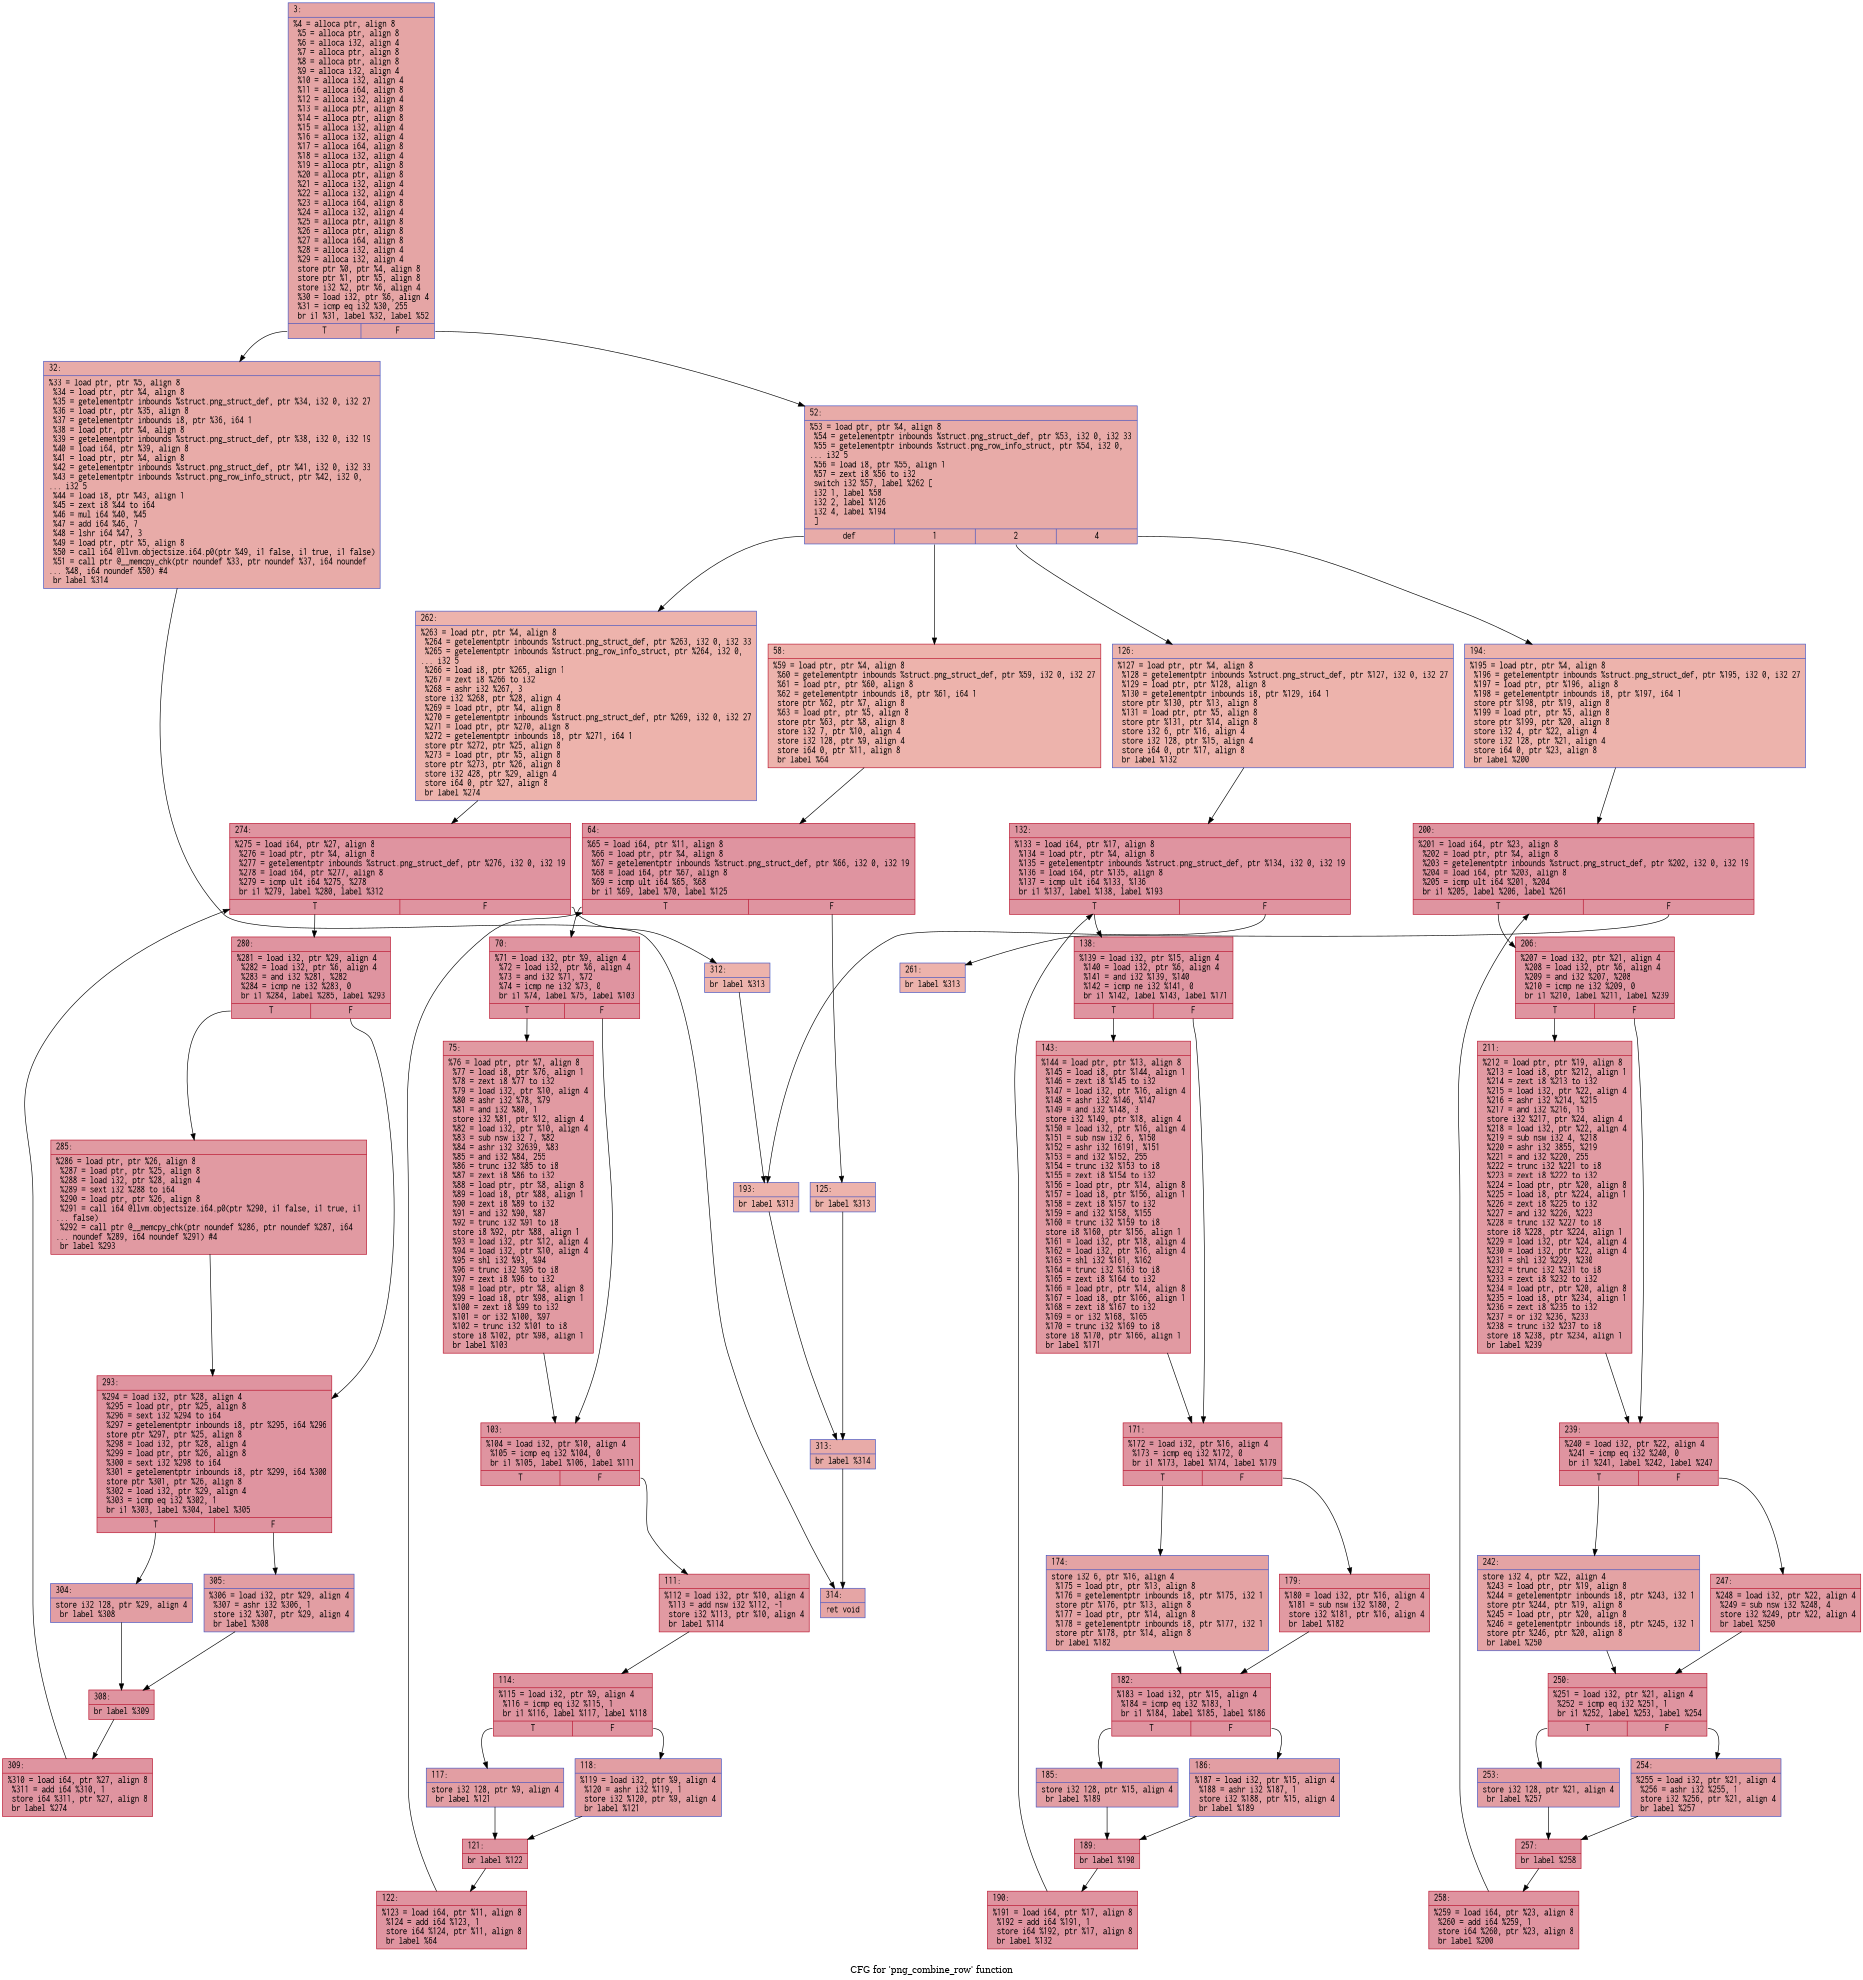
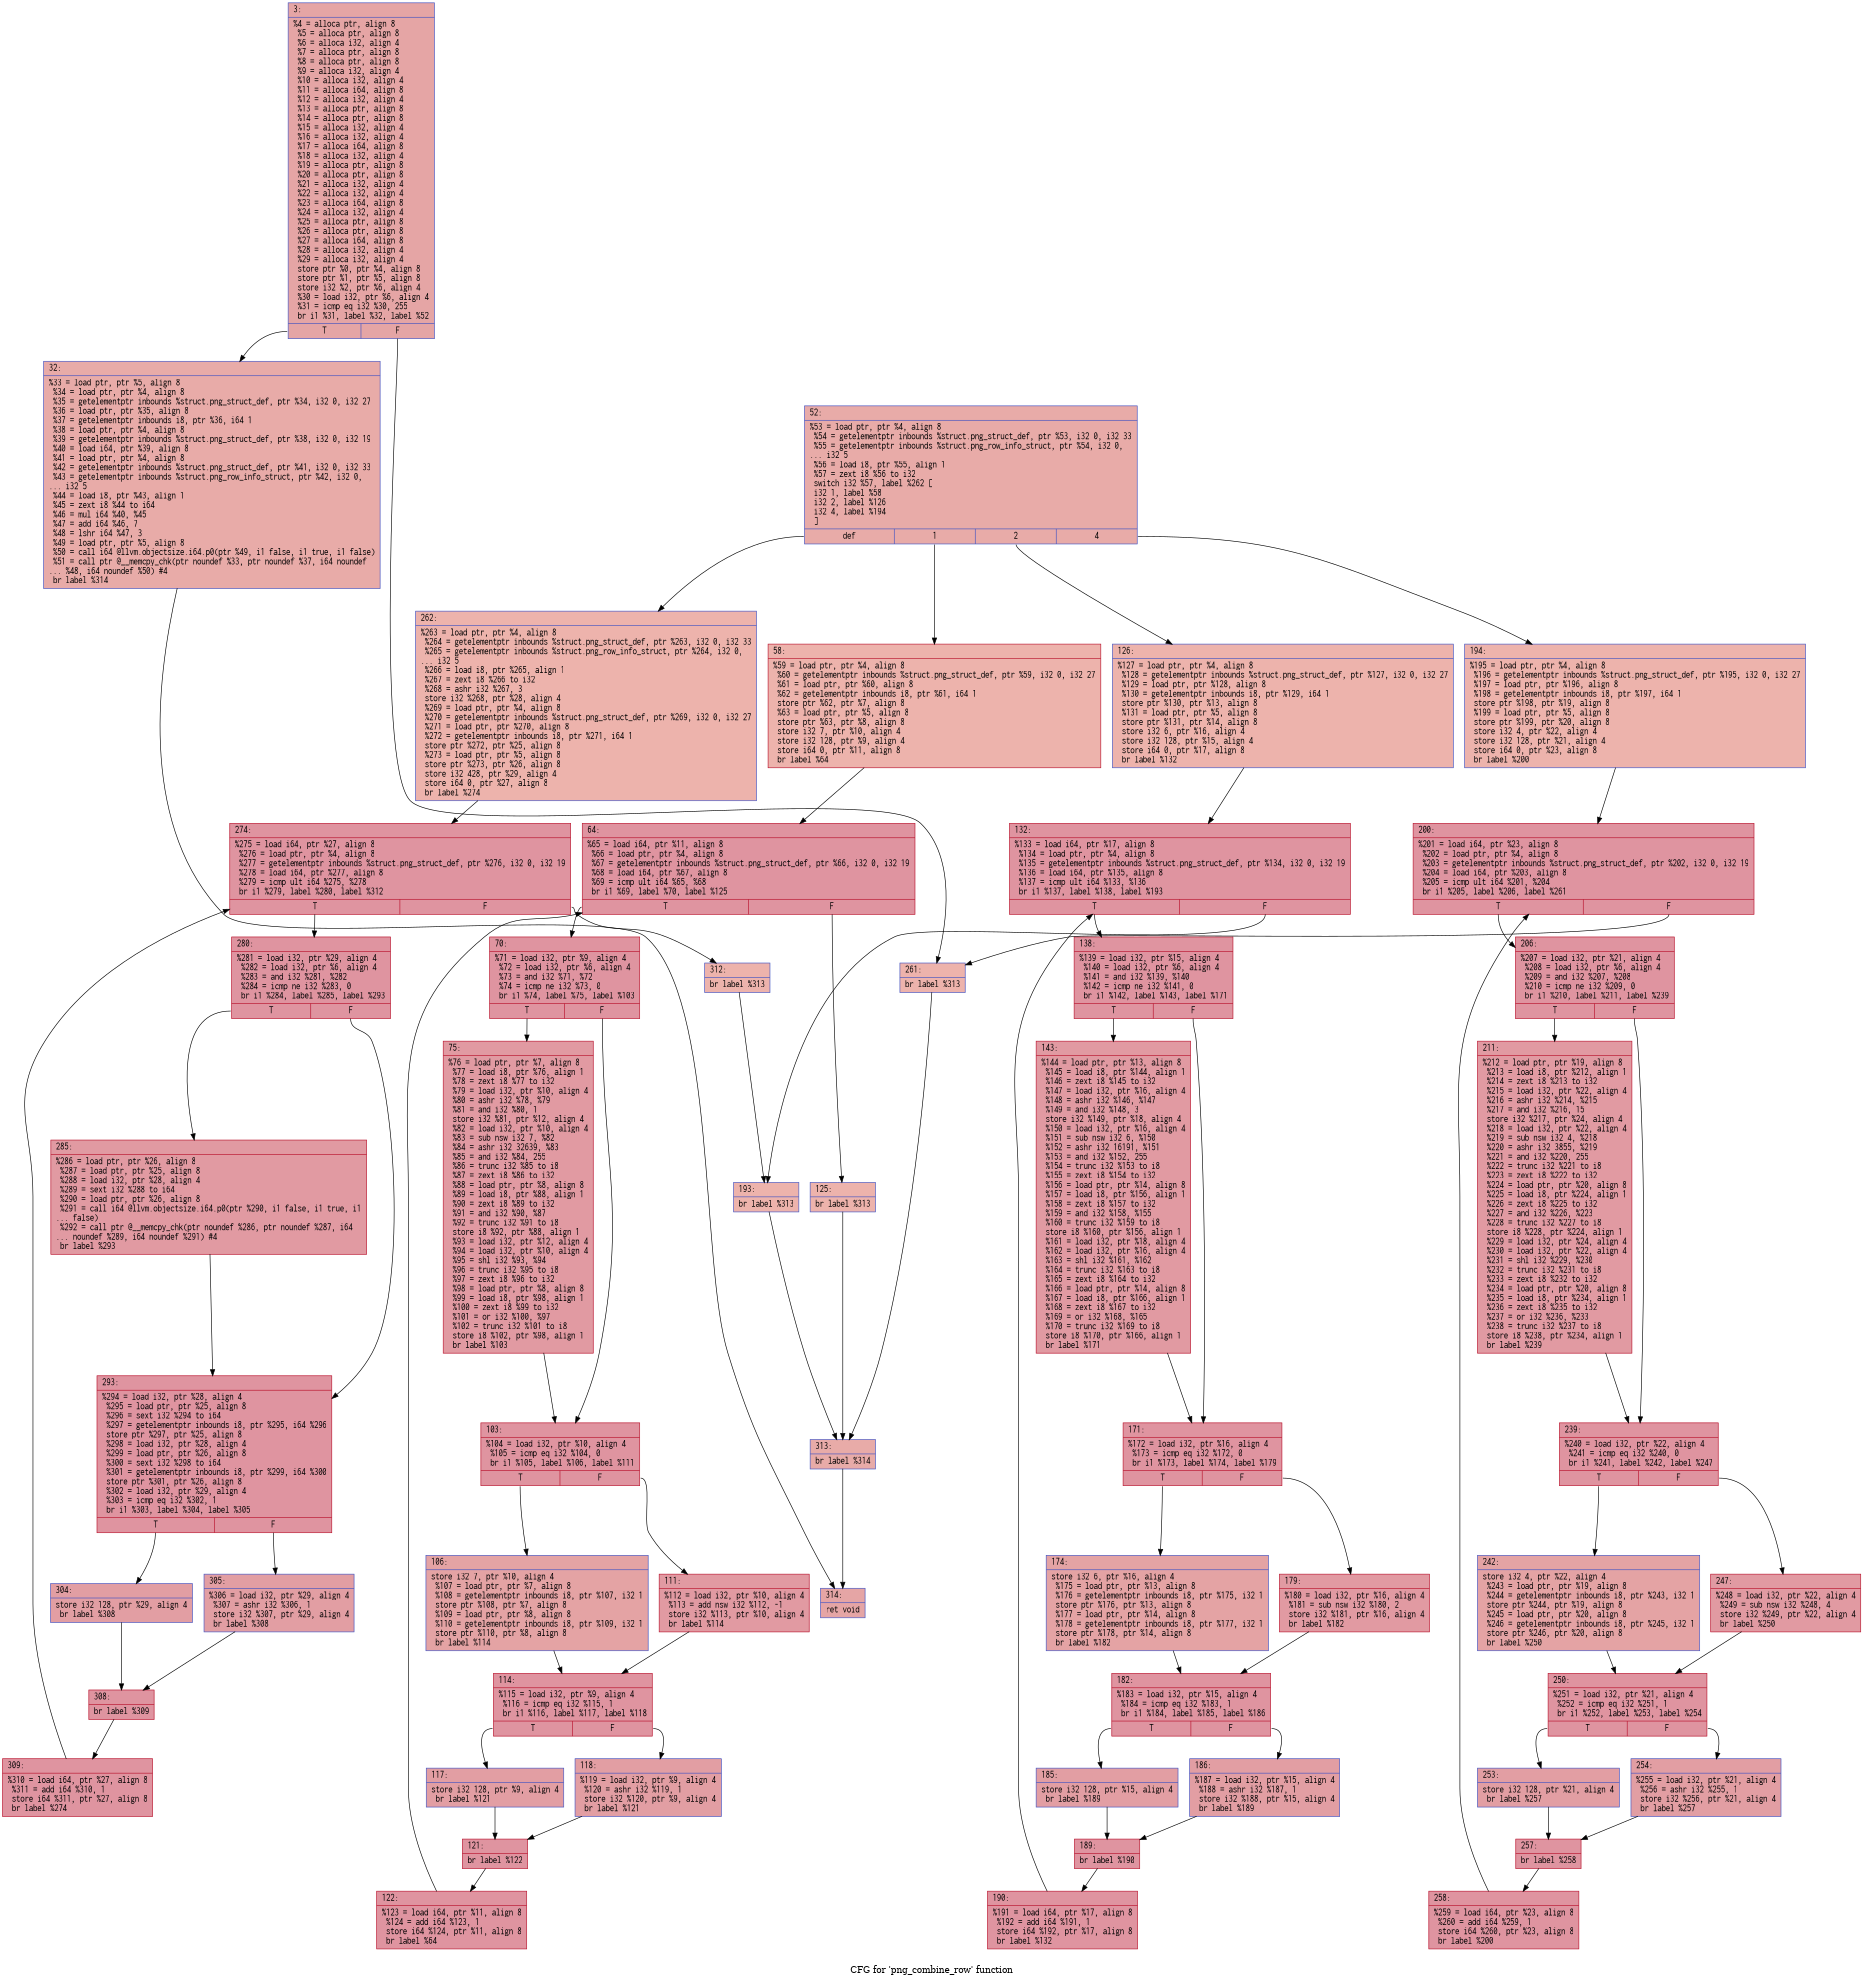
edge "3:" -> "52:": now "3:" -> "261:"
edge "261:" -> "313:": added
node "106:": added
